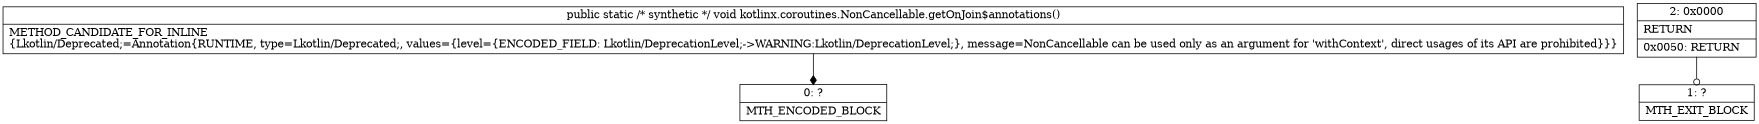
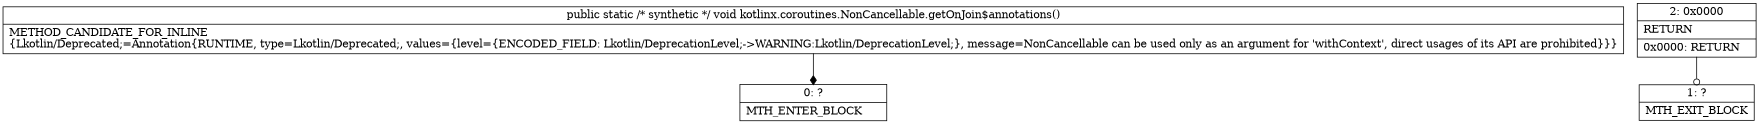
node "2: 0x0000": text "0x0050: RETURN" -> "0x0000: RETURN"
node "0: ?": text "MTH_ENCODED_BLOCK" -> "MTH_ENTER_BLOCK"
